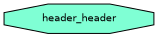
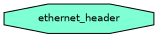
node "header_header": label "header_header" -> "ethernet_header"
